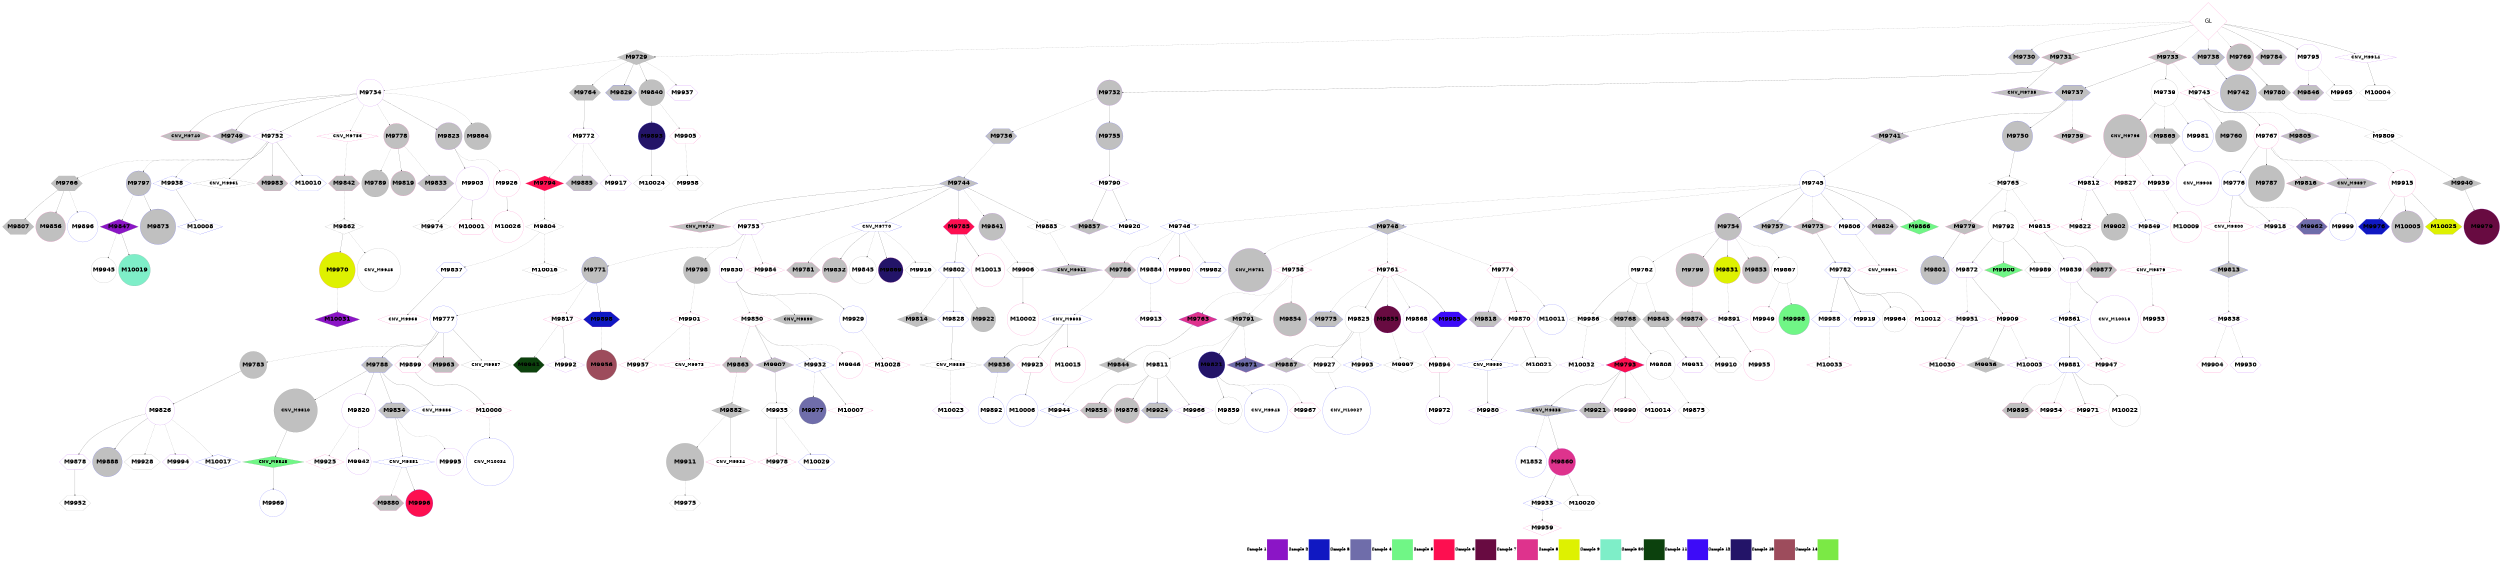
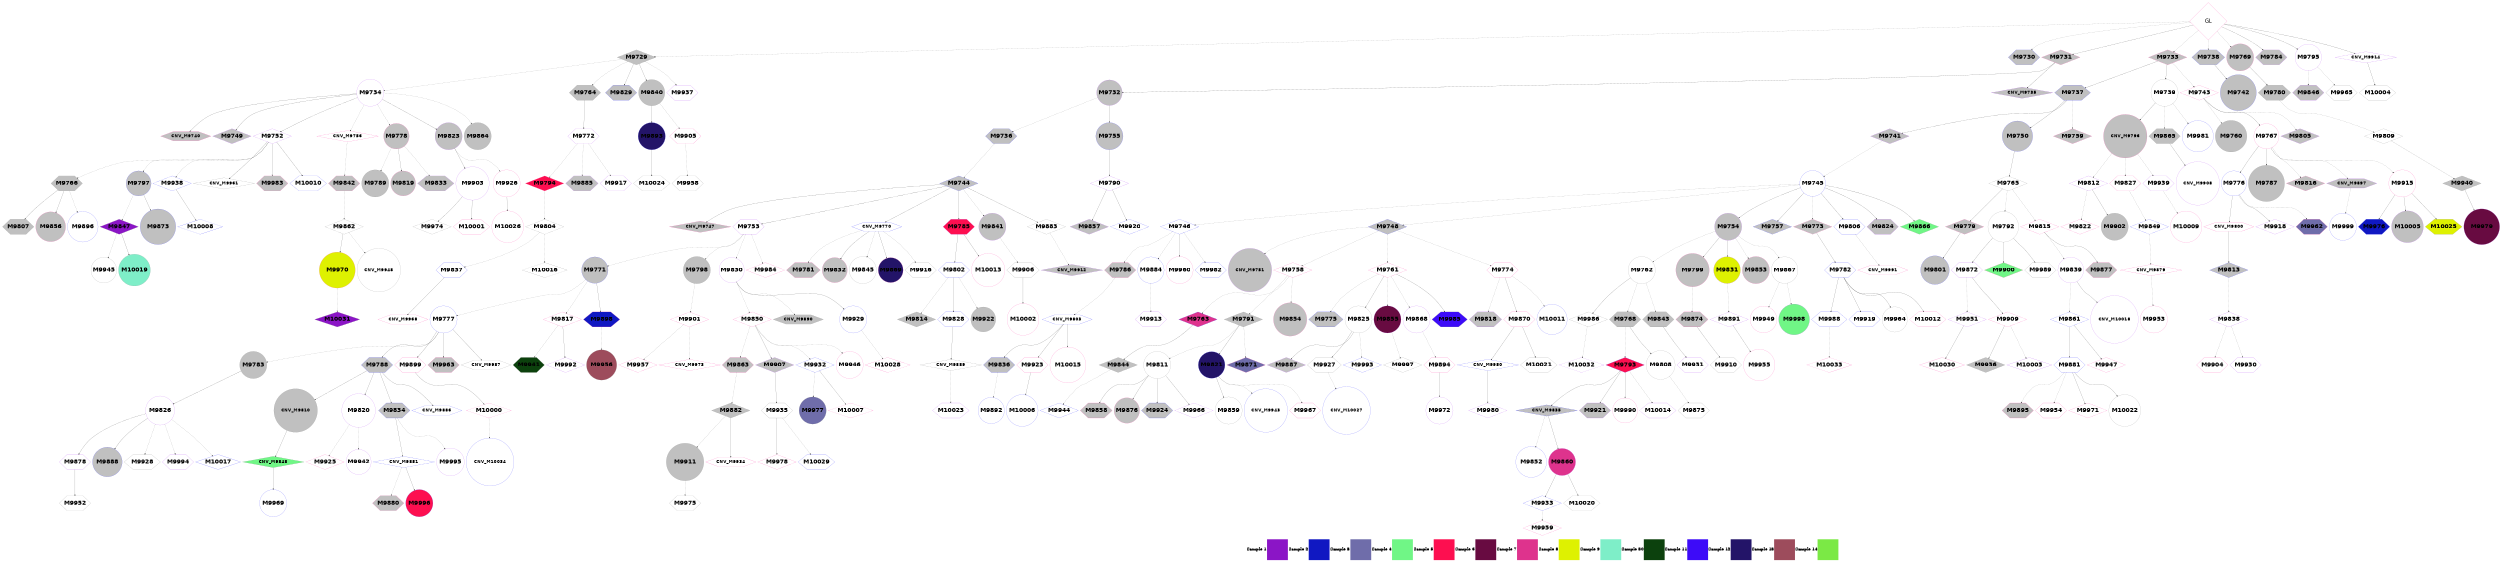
node "M1852": label "M1852" -> "M9852"
